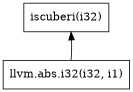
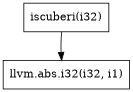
edge "llvm.abs.i32(i32, i1)" -> "iscuberi(i32)": reversed
